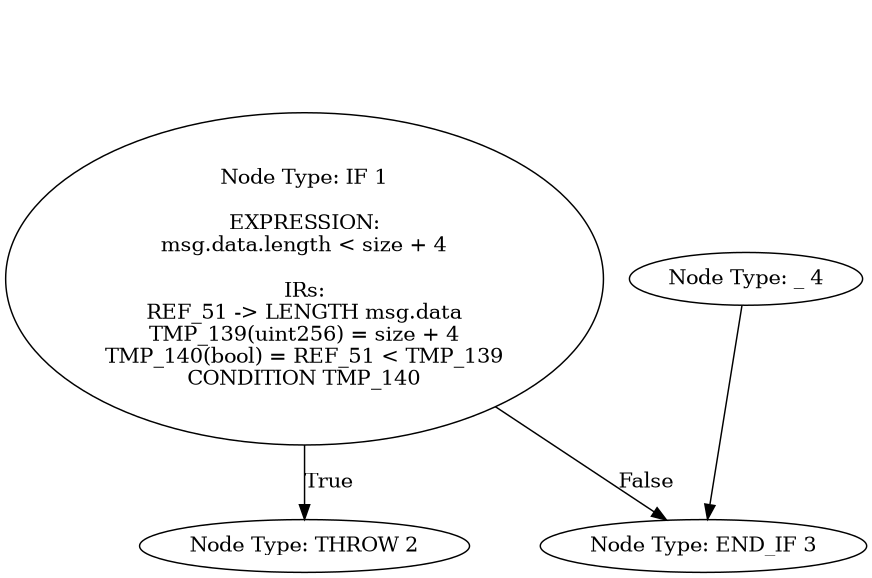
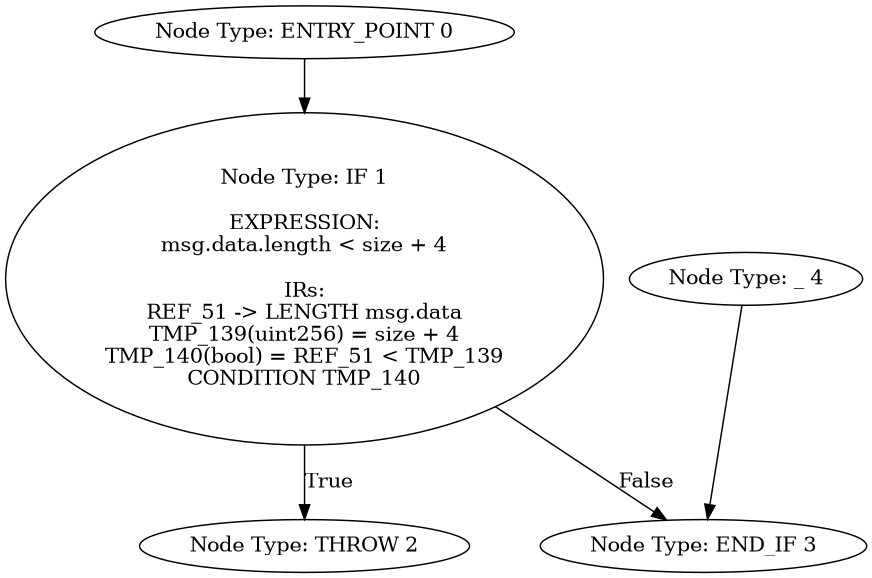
node "Node Type: ENTRY_POINT 0": added
